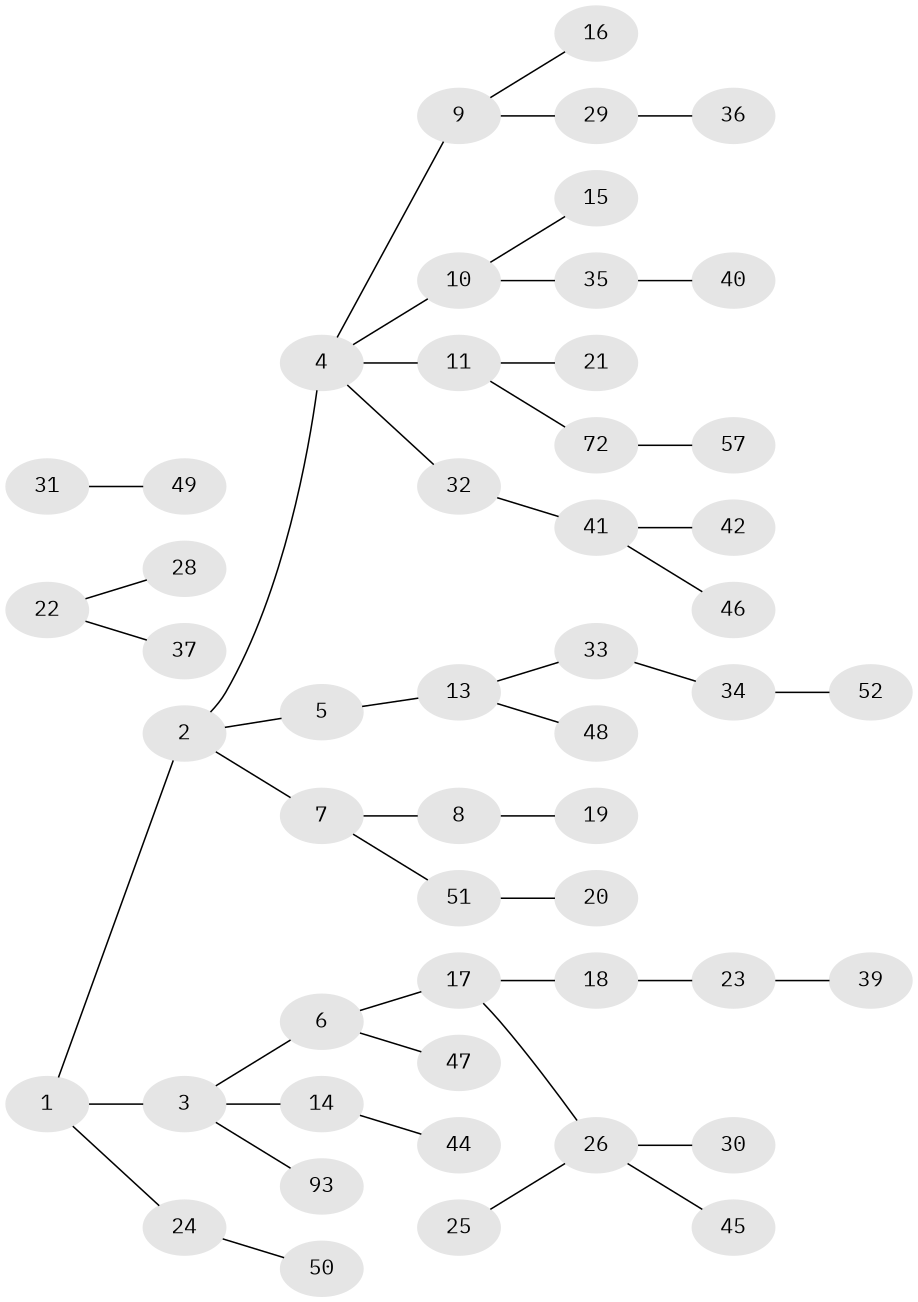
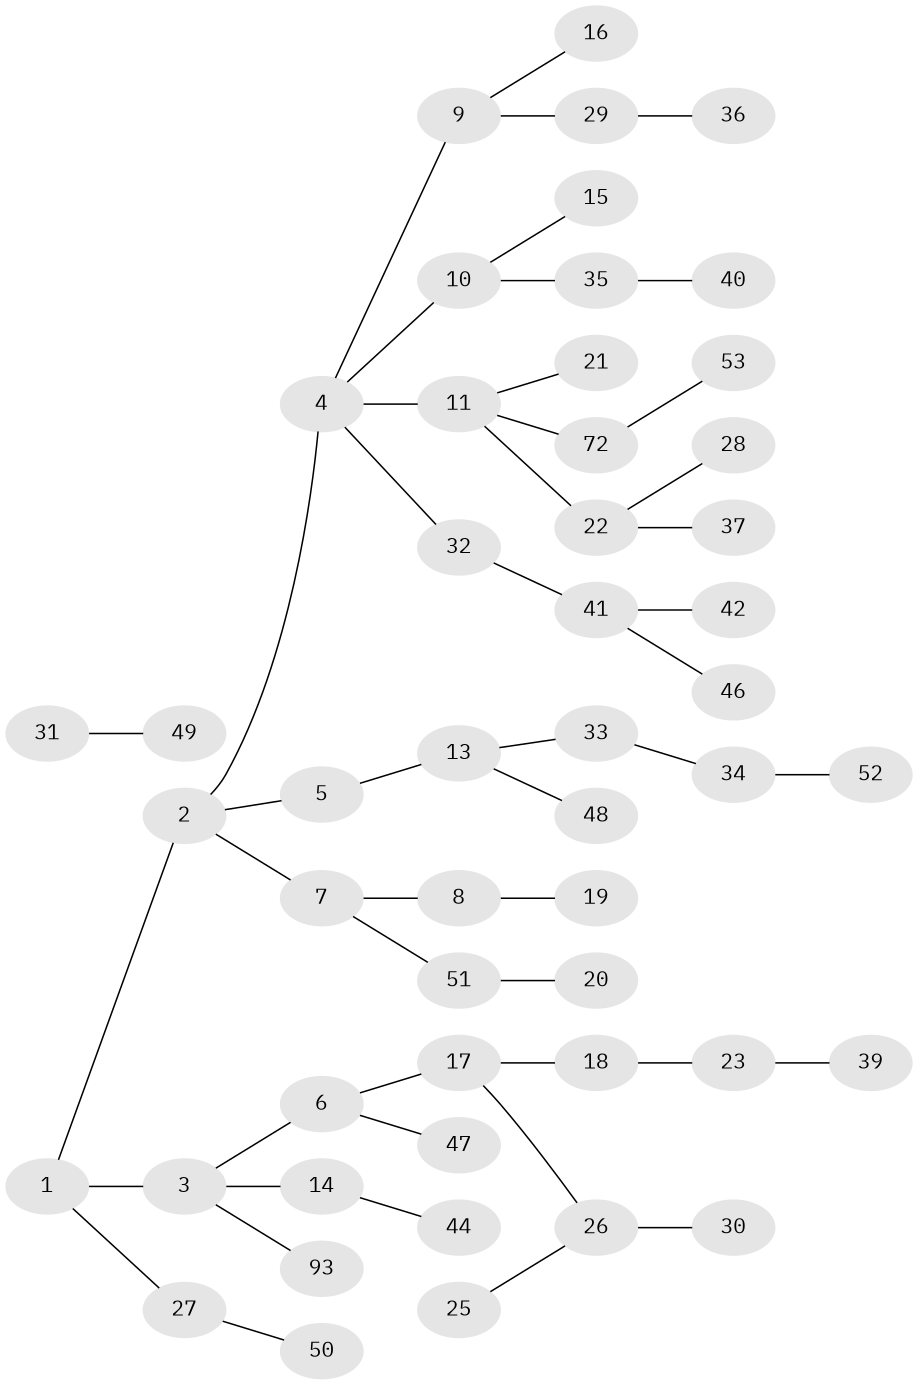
node "57": label "57" -> "53"
edge "11" -- "22": added
node "24": label "24" -> "27"
node "45": removed
